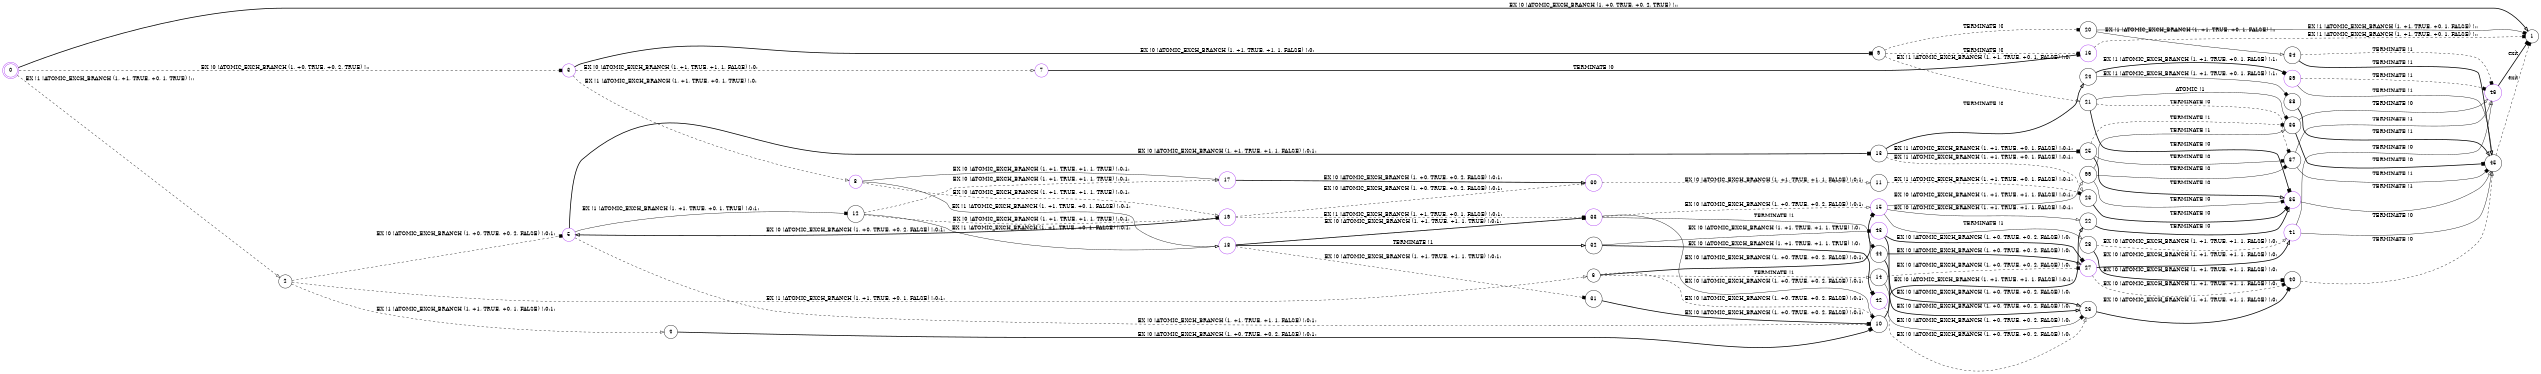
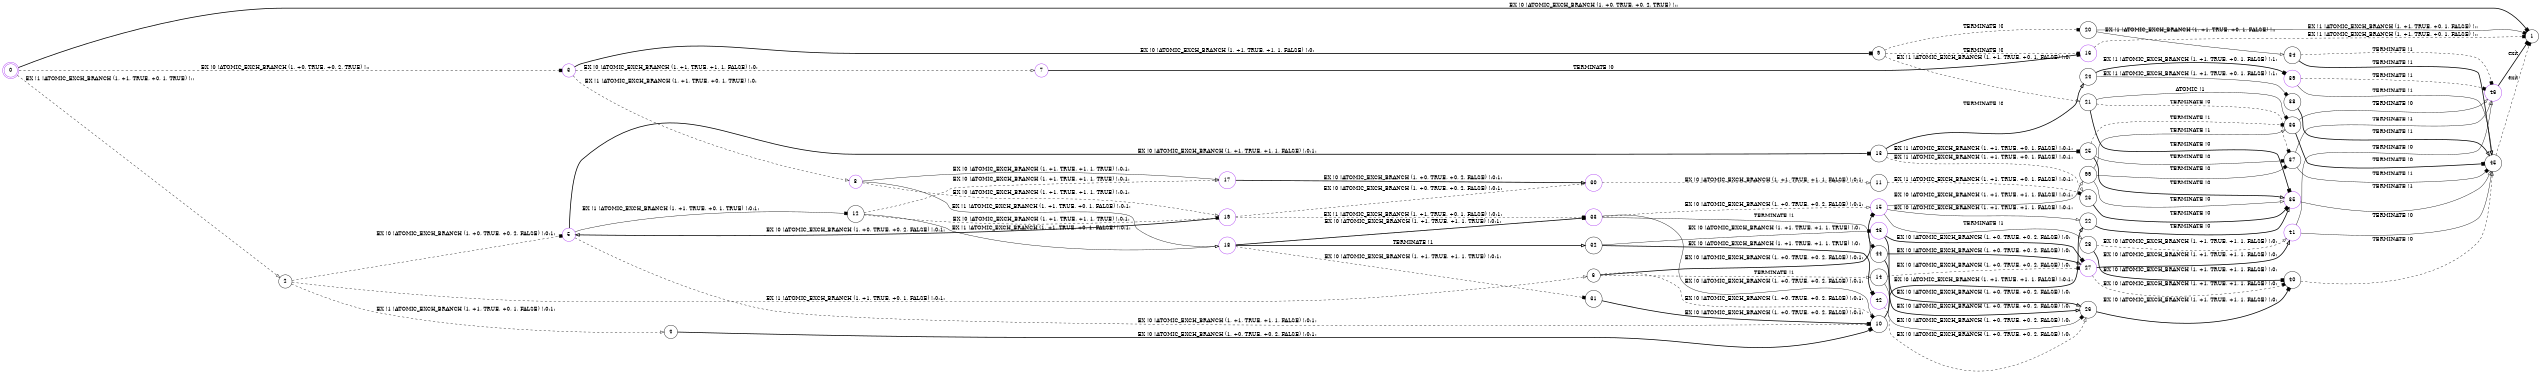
edge "0" -> "1": arrowhead onormal -> box
edge "99" -> "35": arrowhead box -> onormal
